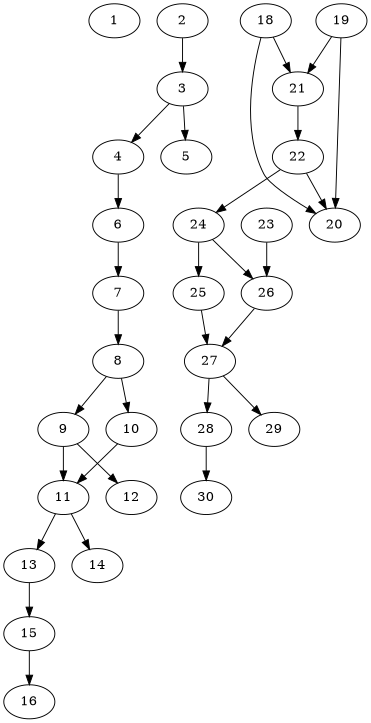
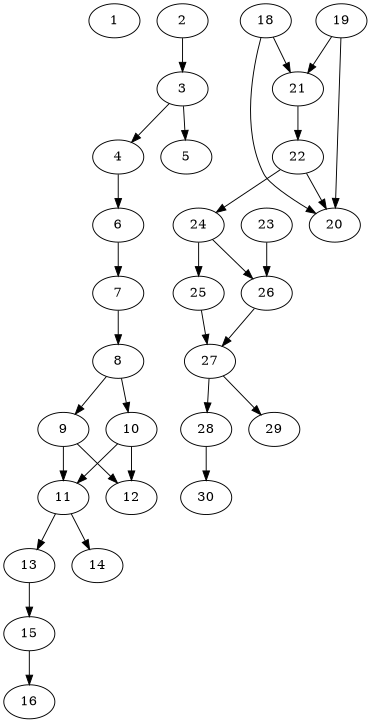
edge "10" -> "12": added
